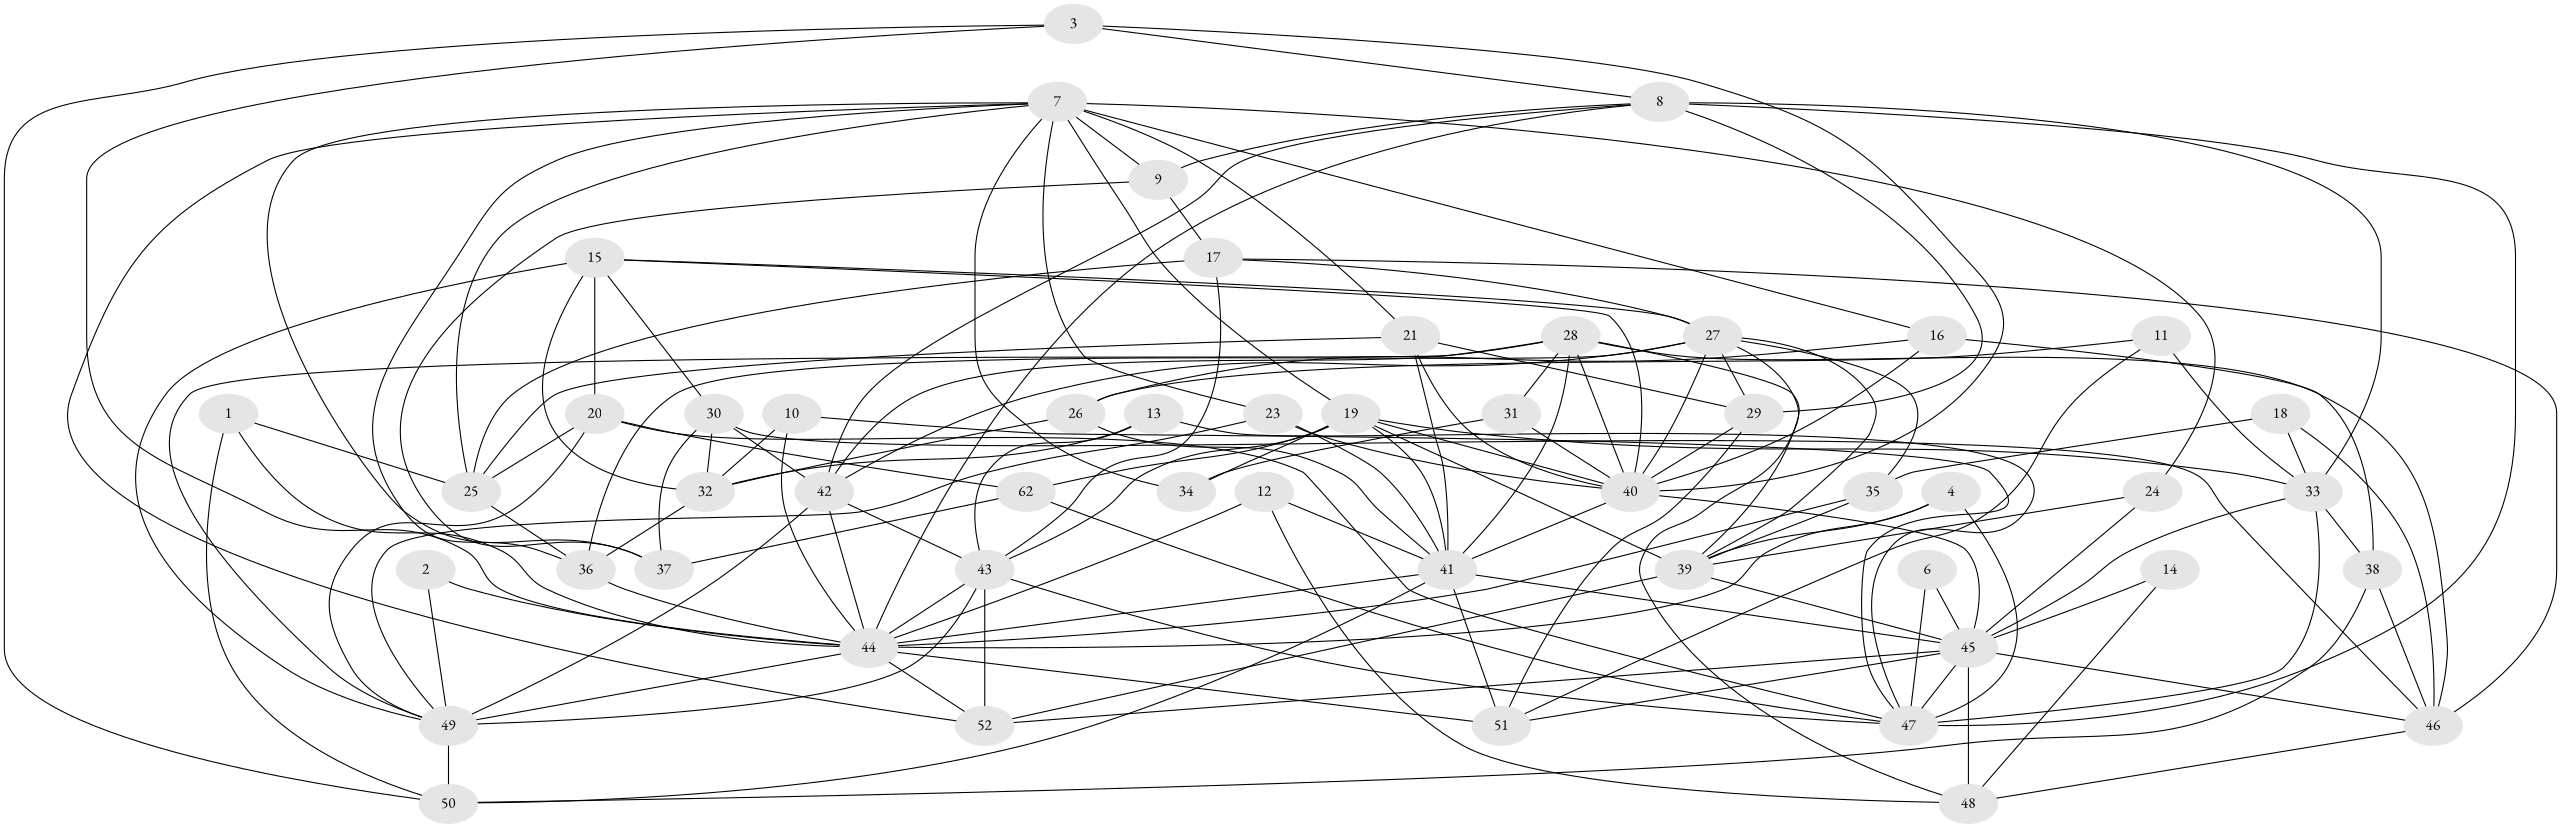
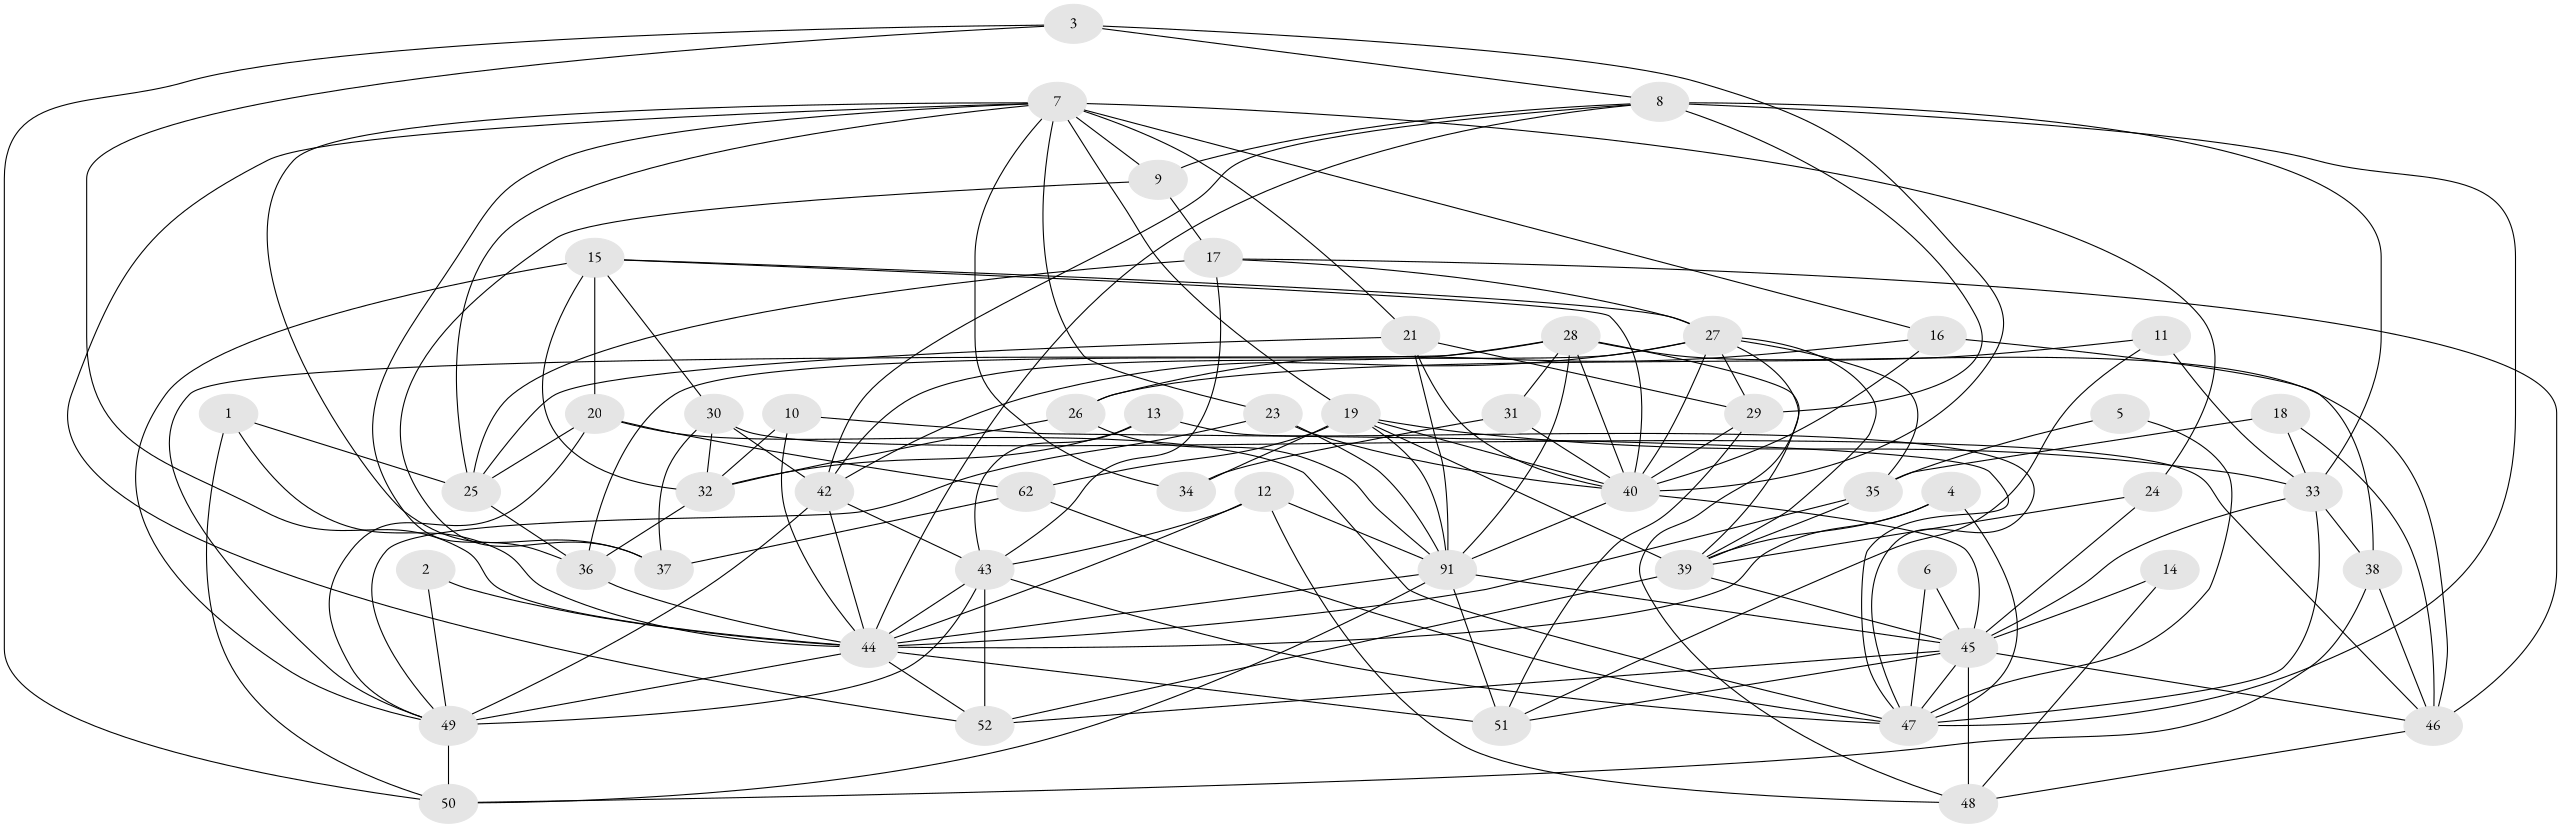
node "5": added
edge "19" -- "43": now "12" -- "43"
node "41": label "41" -> "91"
